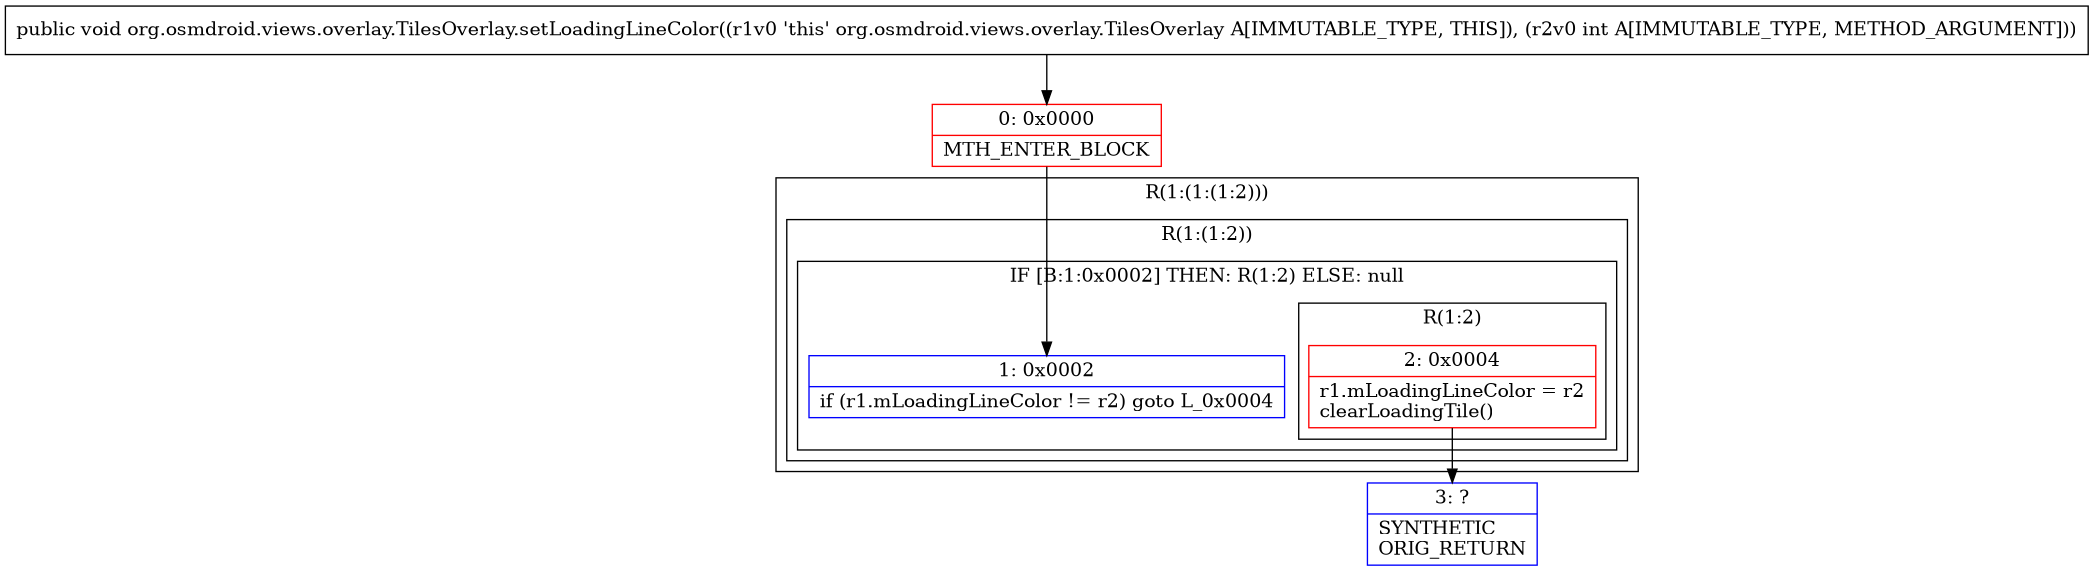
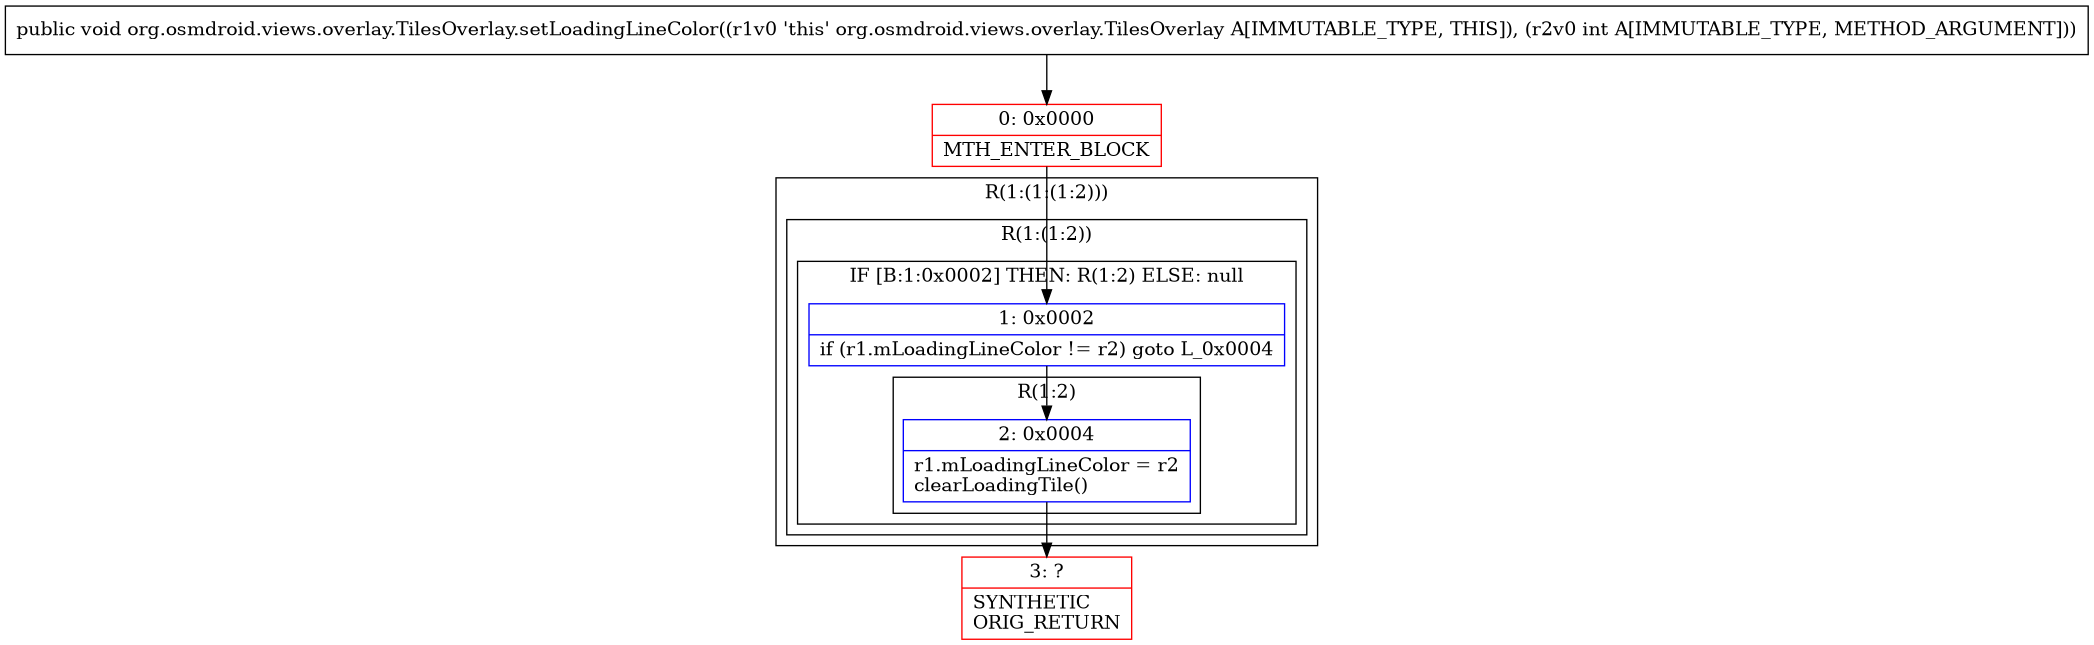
edge "1: 0x0002" -> "2: 0x0004": added
node "2: 0x0004": color red -> blue
node "3: ?": color blue -> red
